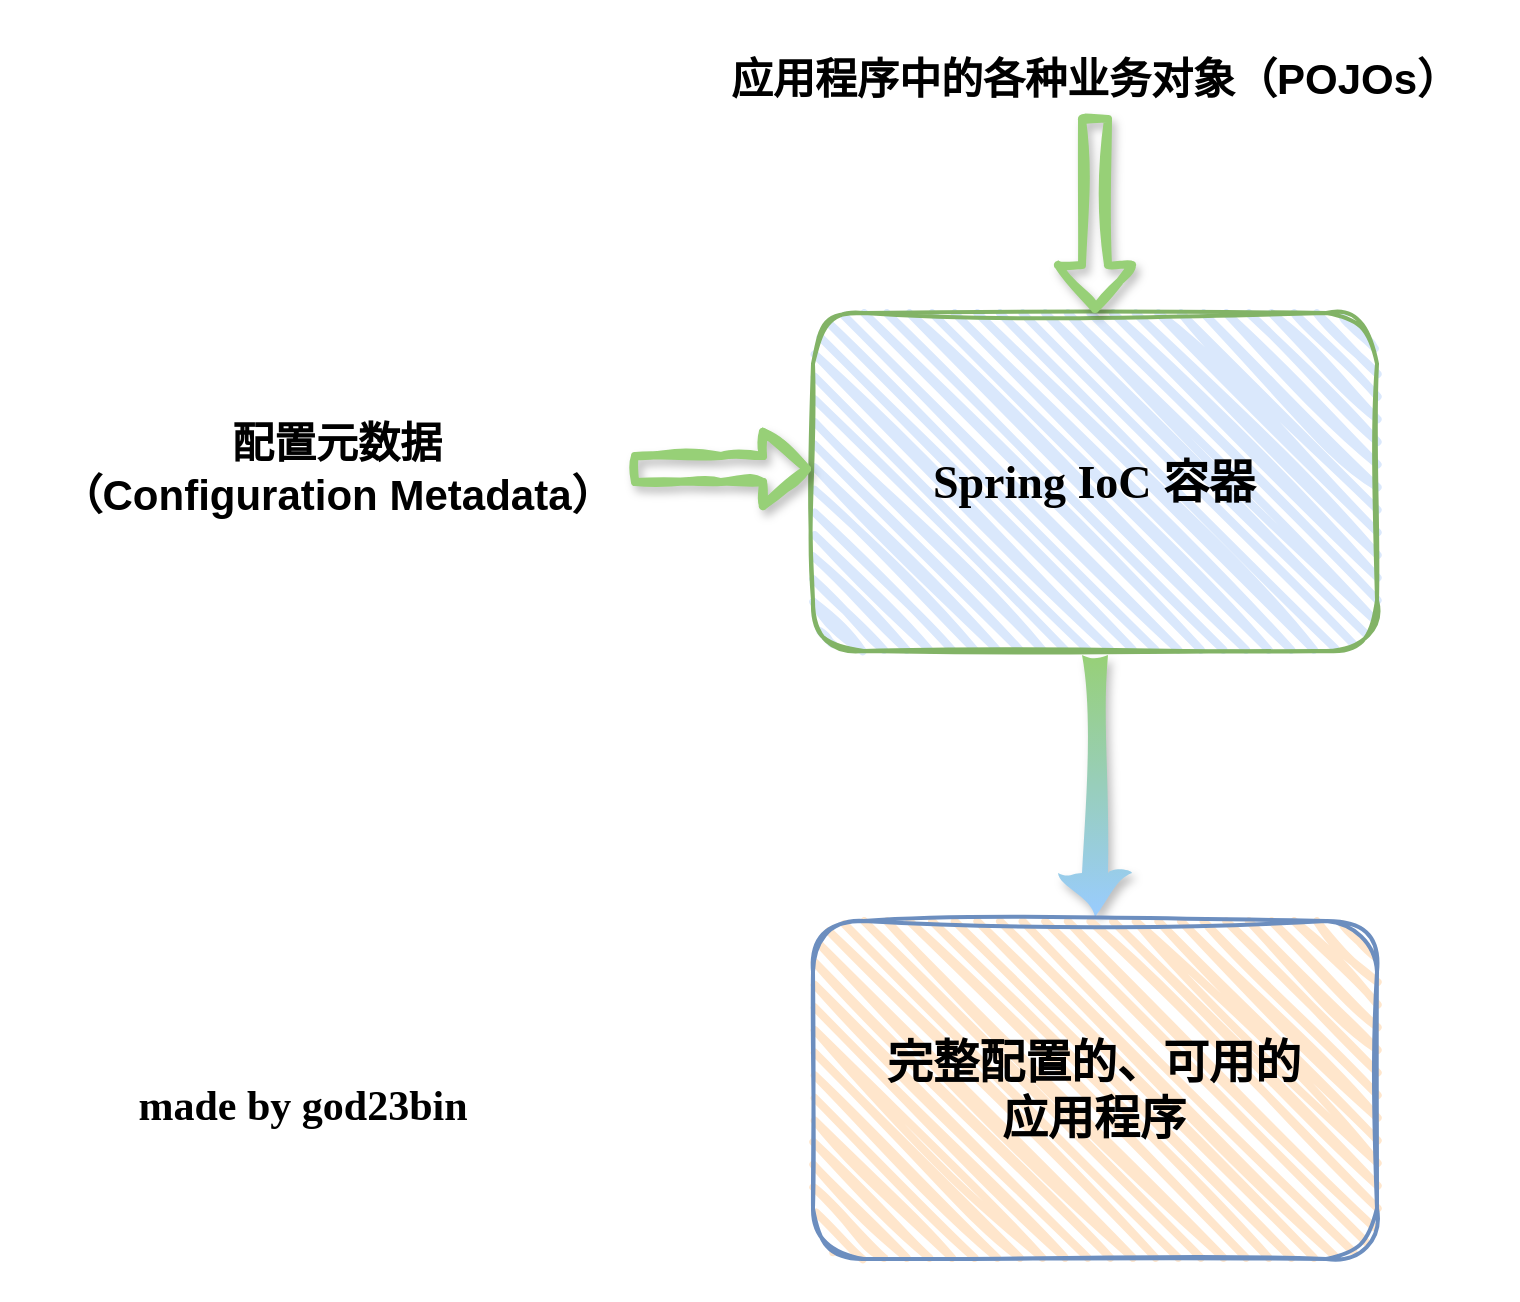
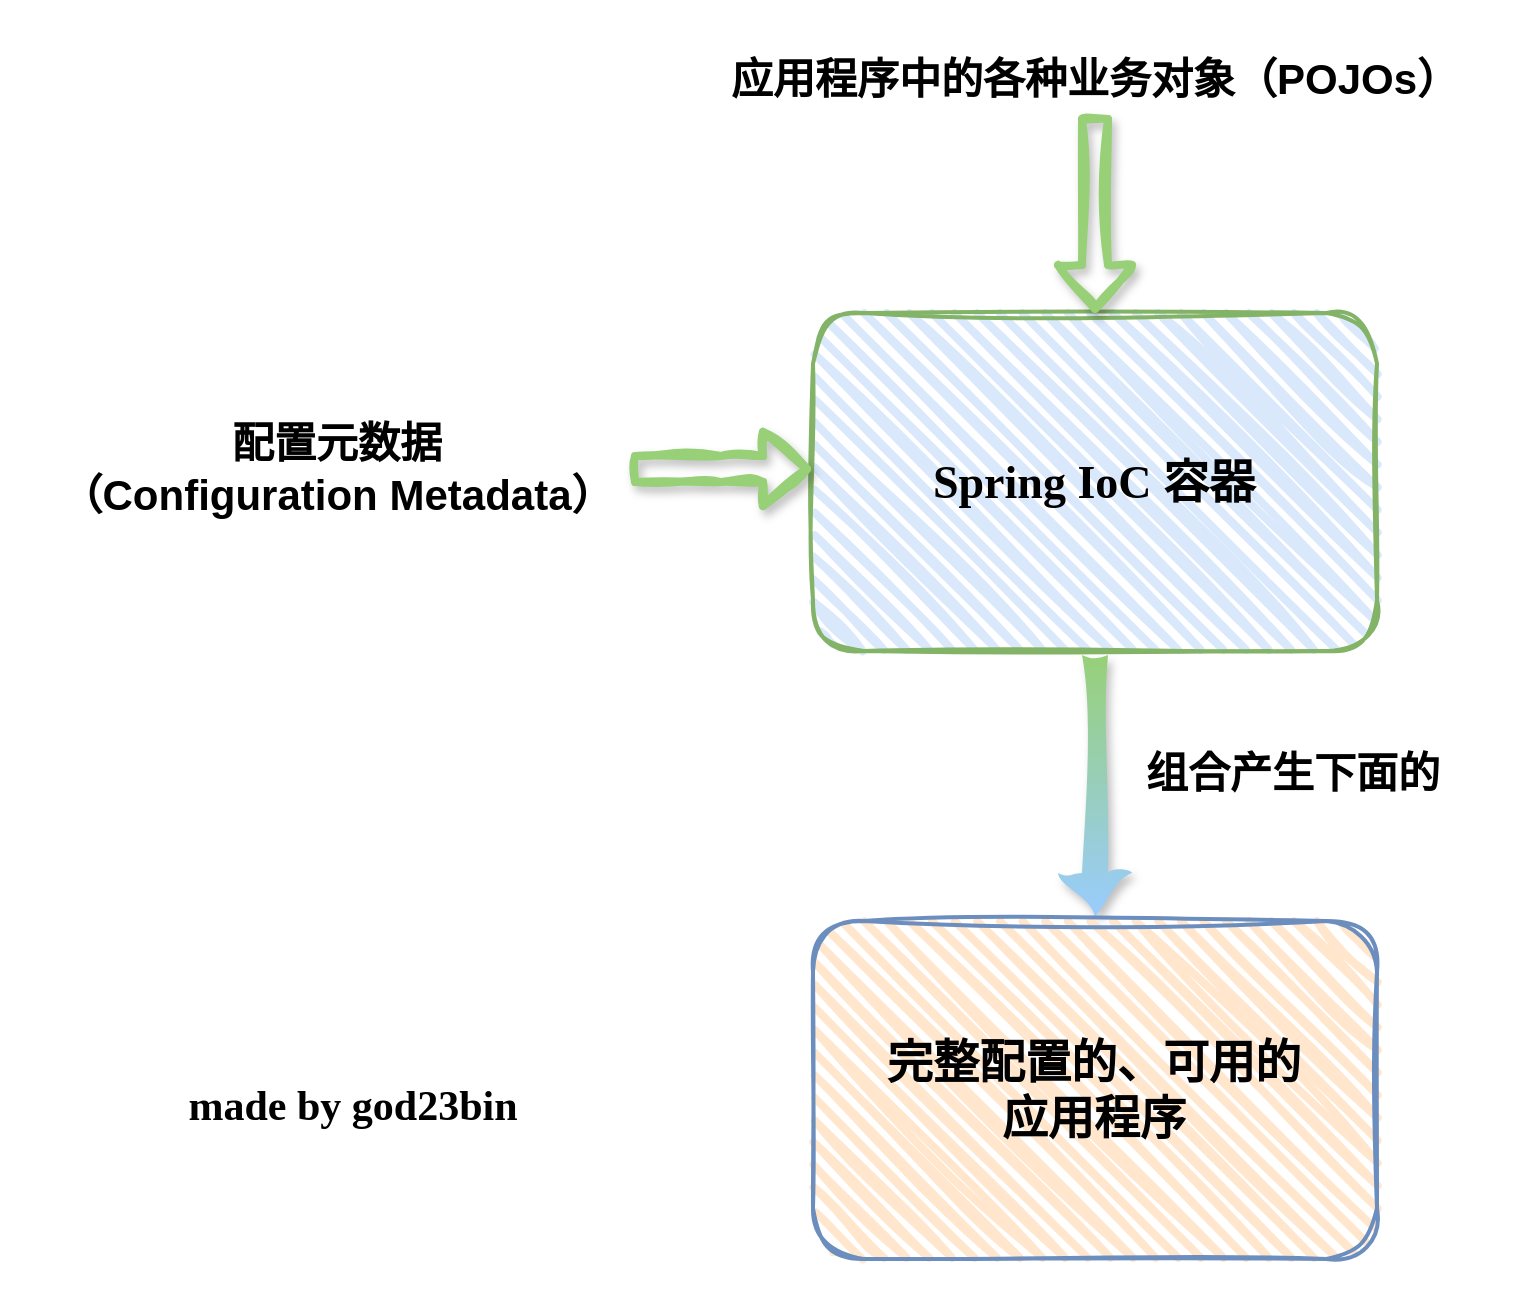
node "组合产生下面的": added
node "made by god23bin": moved (303, 1106) -> (353, 1106)
